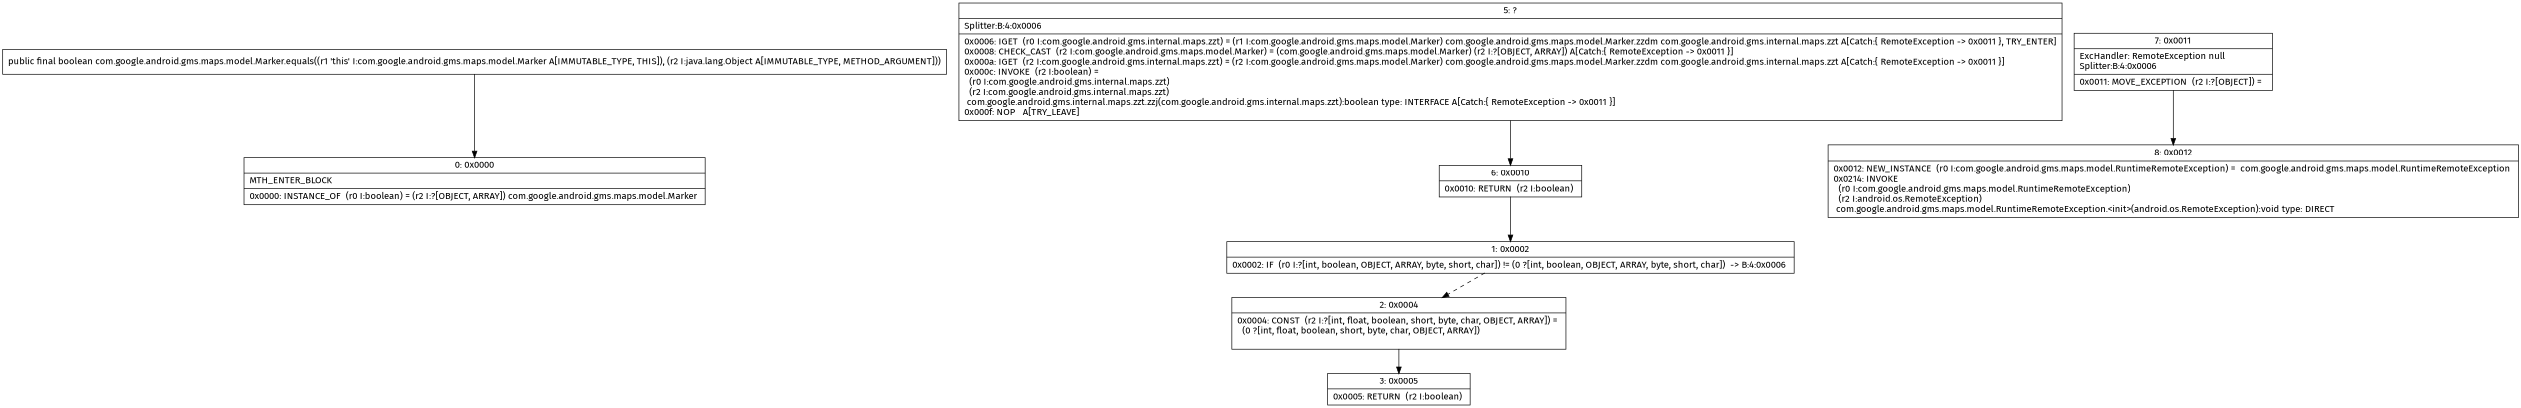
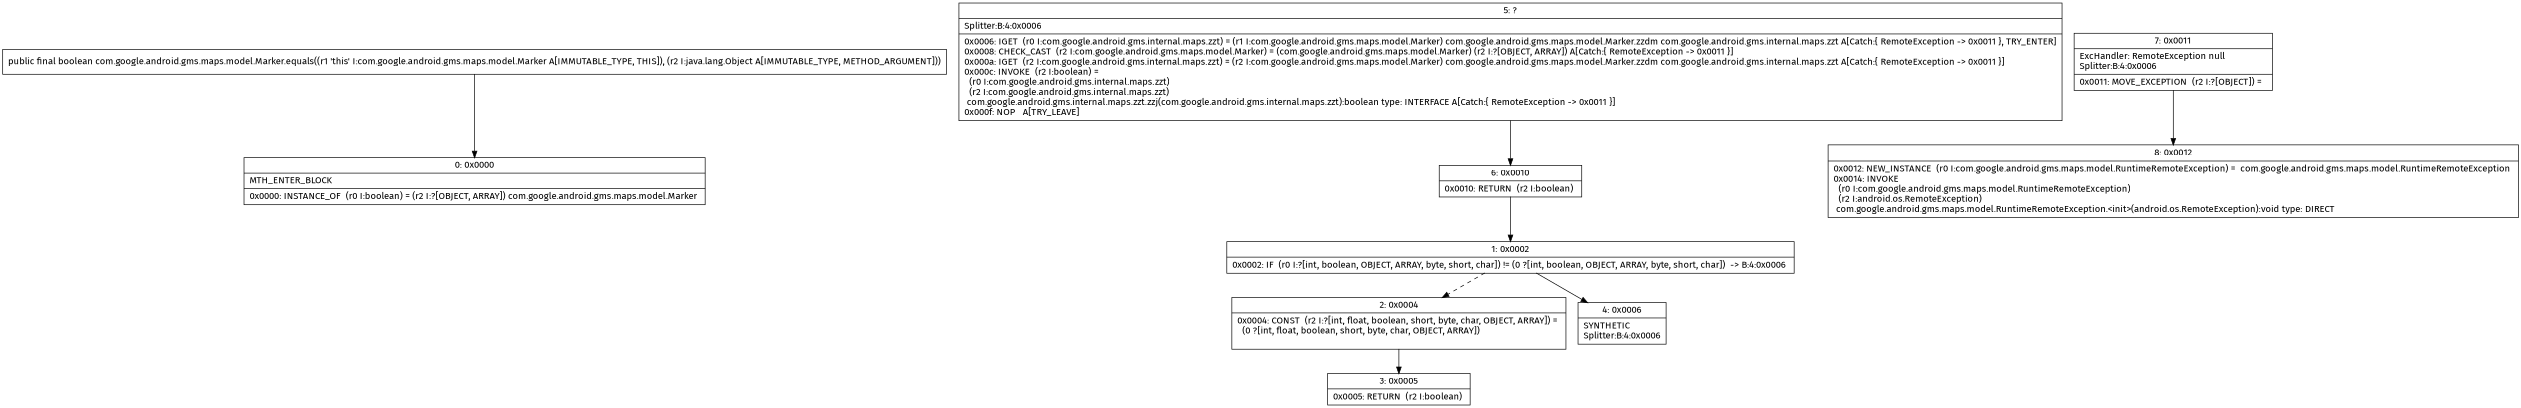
node "8: 0x0012": text "0x0214: INVOKE" -> "0x0014: INVOKE"
node "4: 0x0006": added
